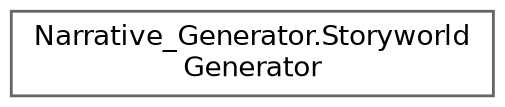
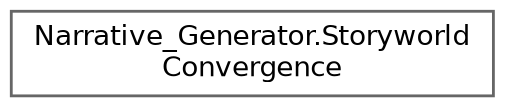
node "Narrative_Generator.Storyworld Generator": label "Narrative_Generator.Storyworld Generator" -> "Narrative_Generator.Storyworld Convergence"
